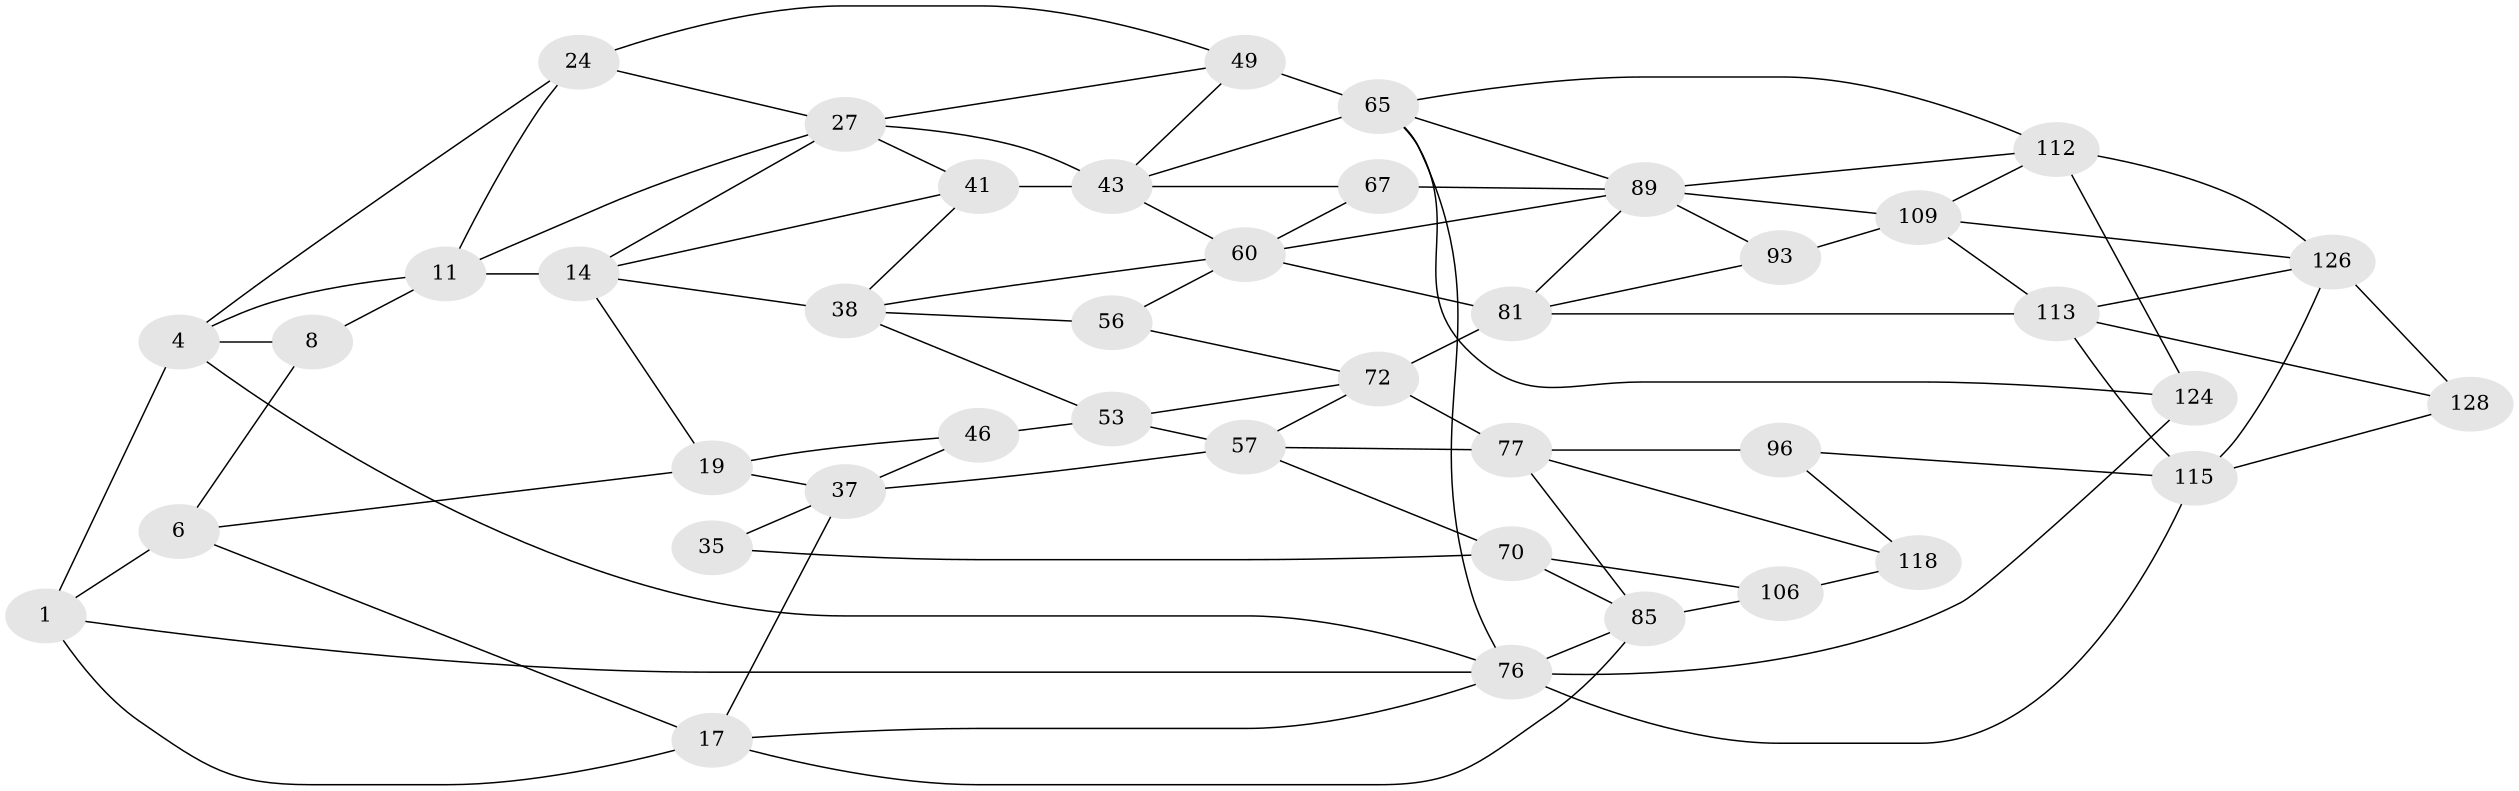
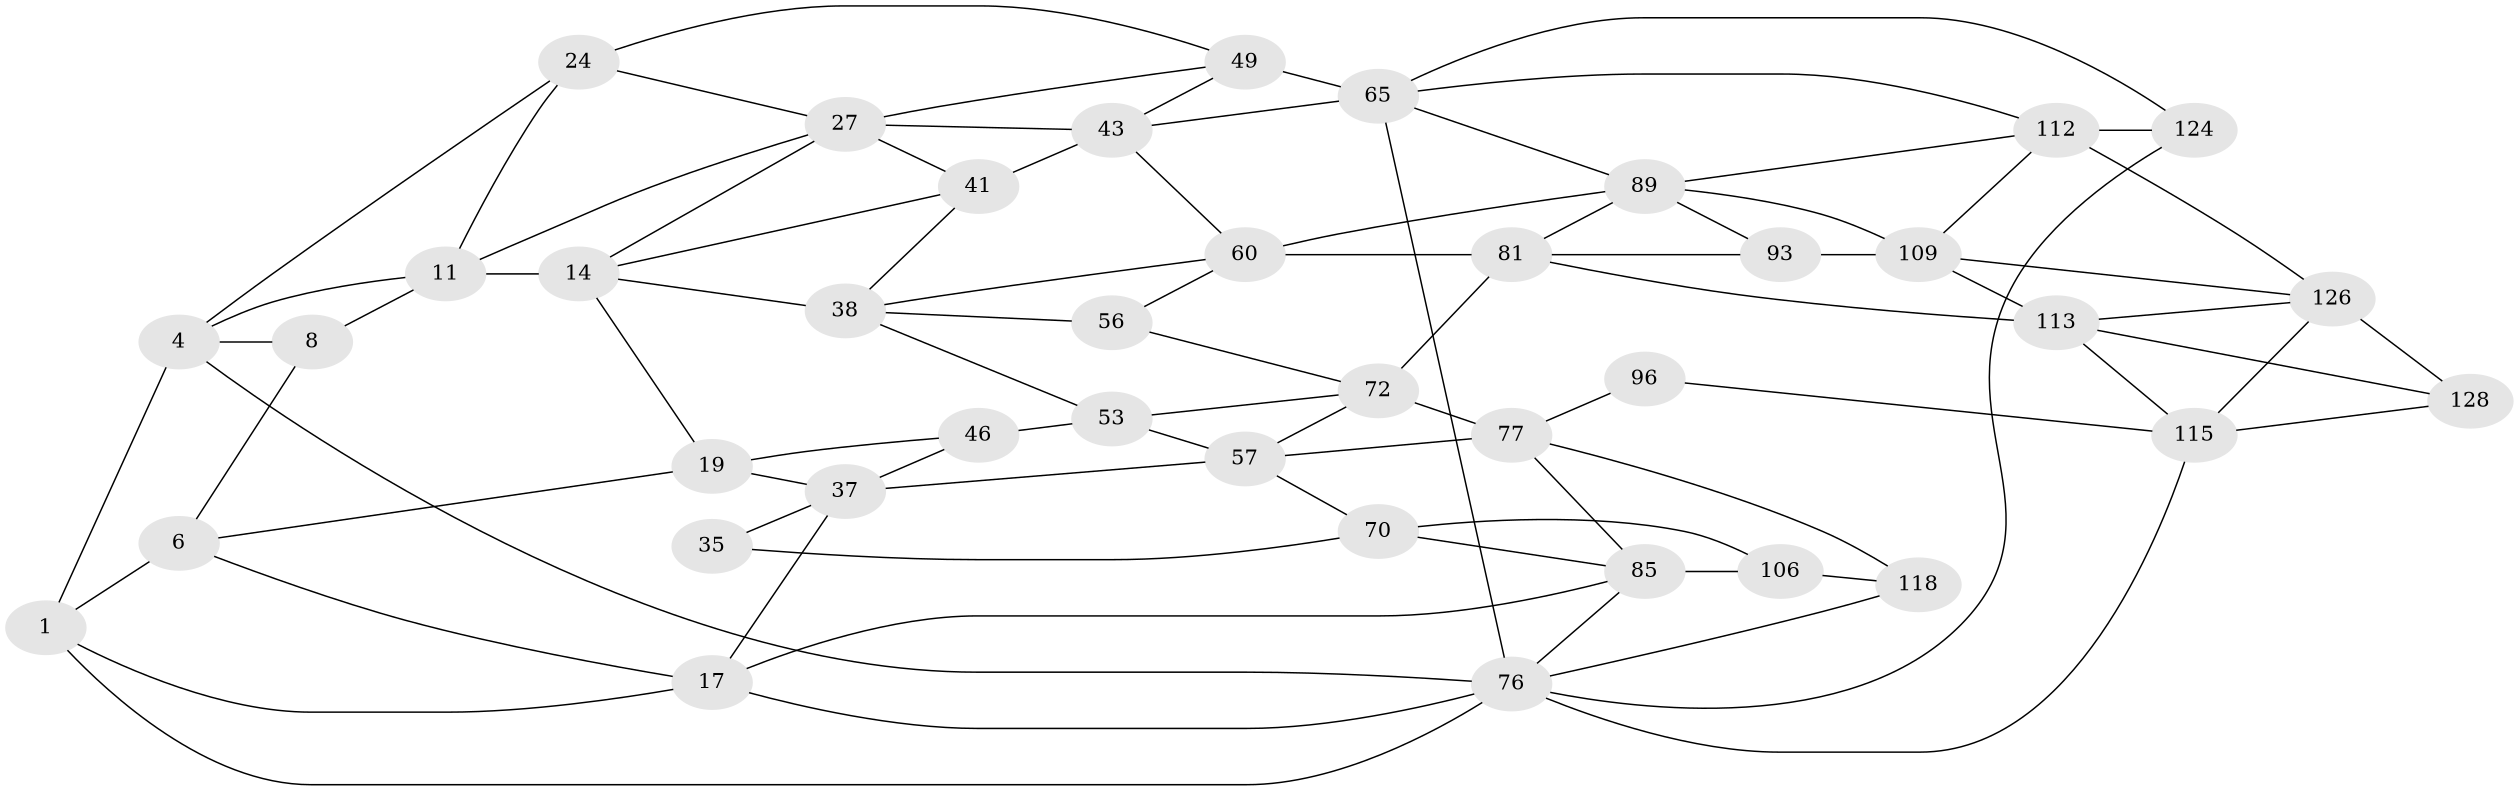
node "67": removed
edge "96" -- "118": now "76" -- "118"
